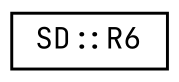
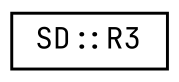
node "SD::R6": label "SD::R6" -> "SD::R3"
